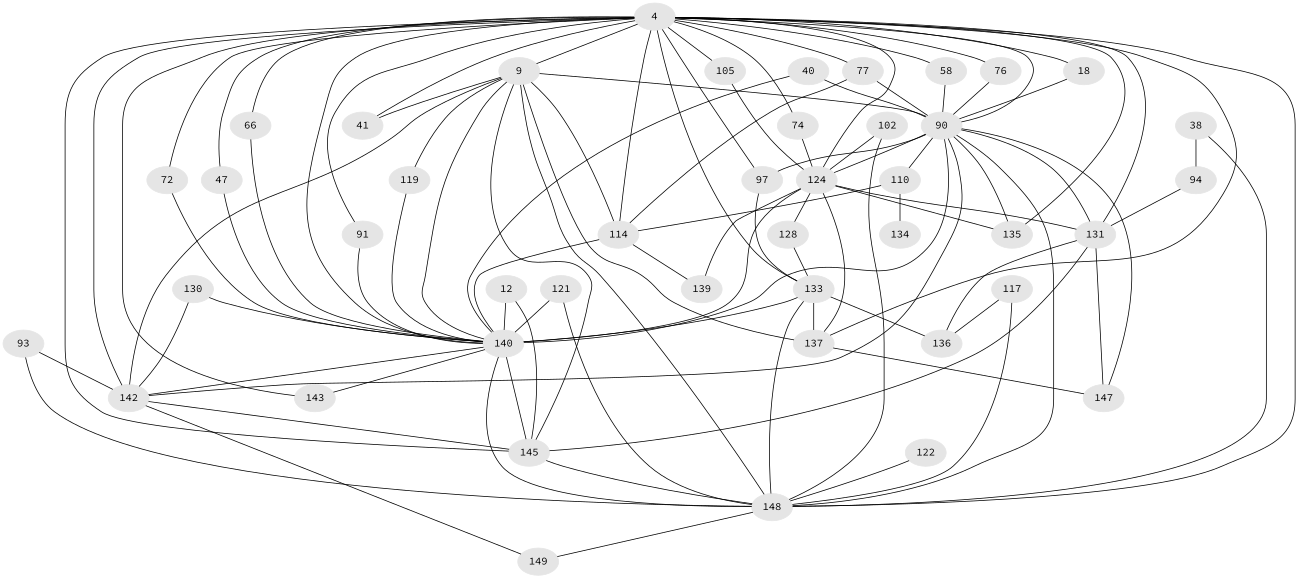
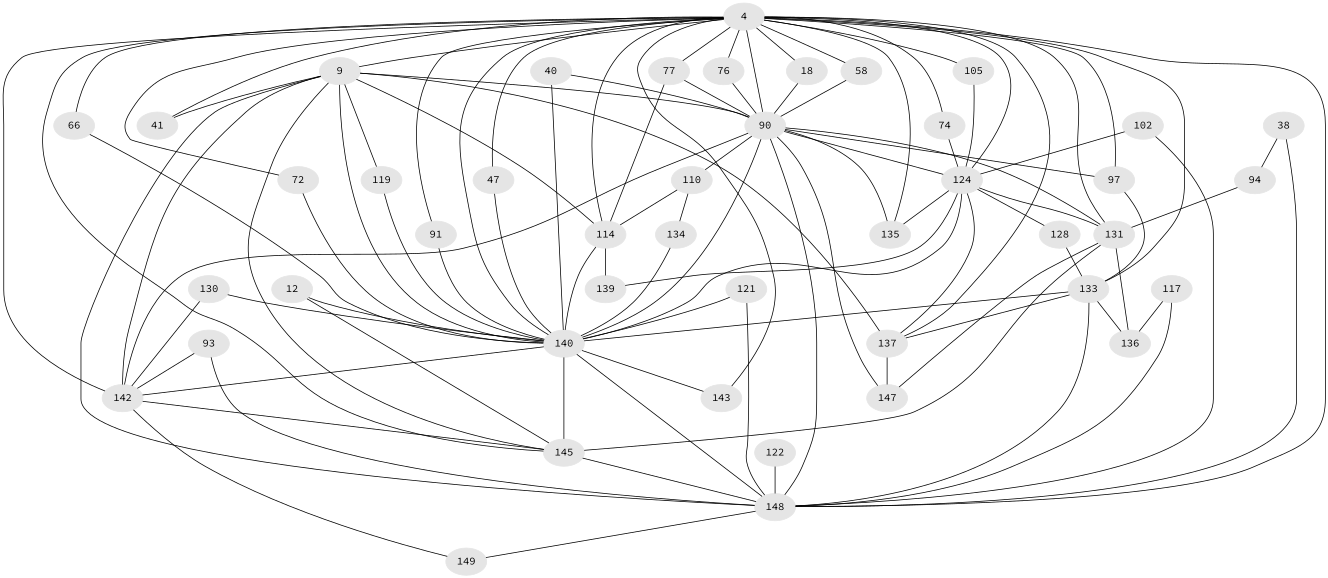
edge "134" -- "140": added
